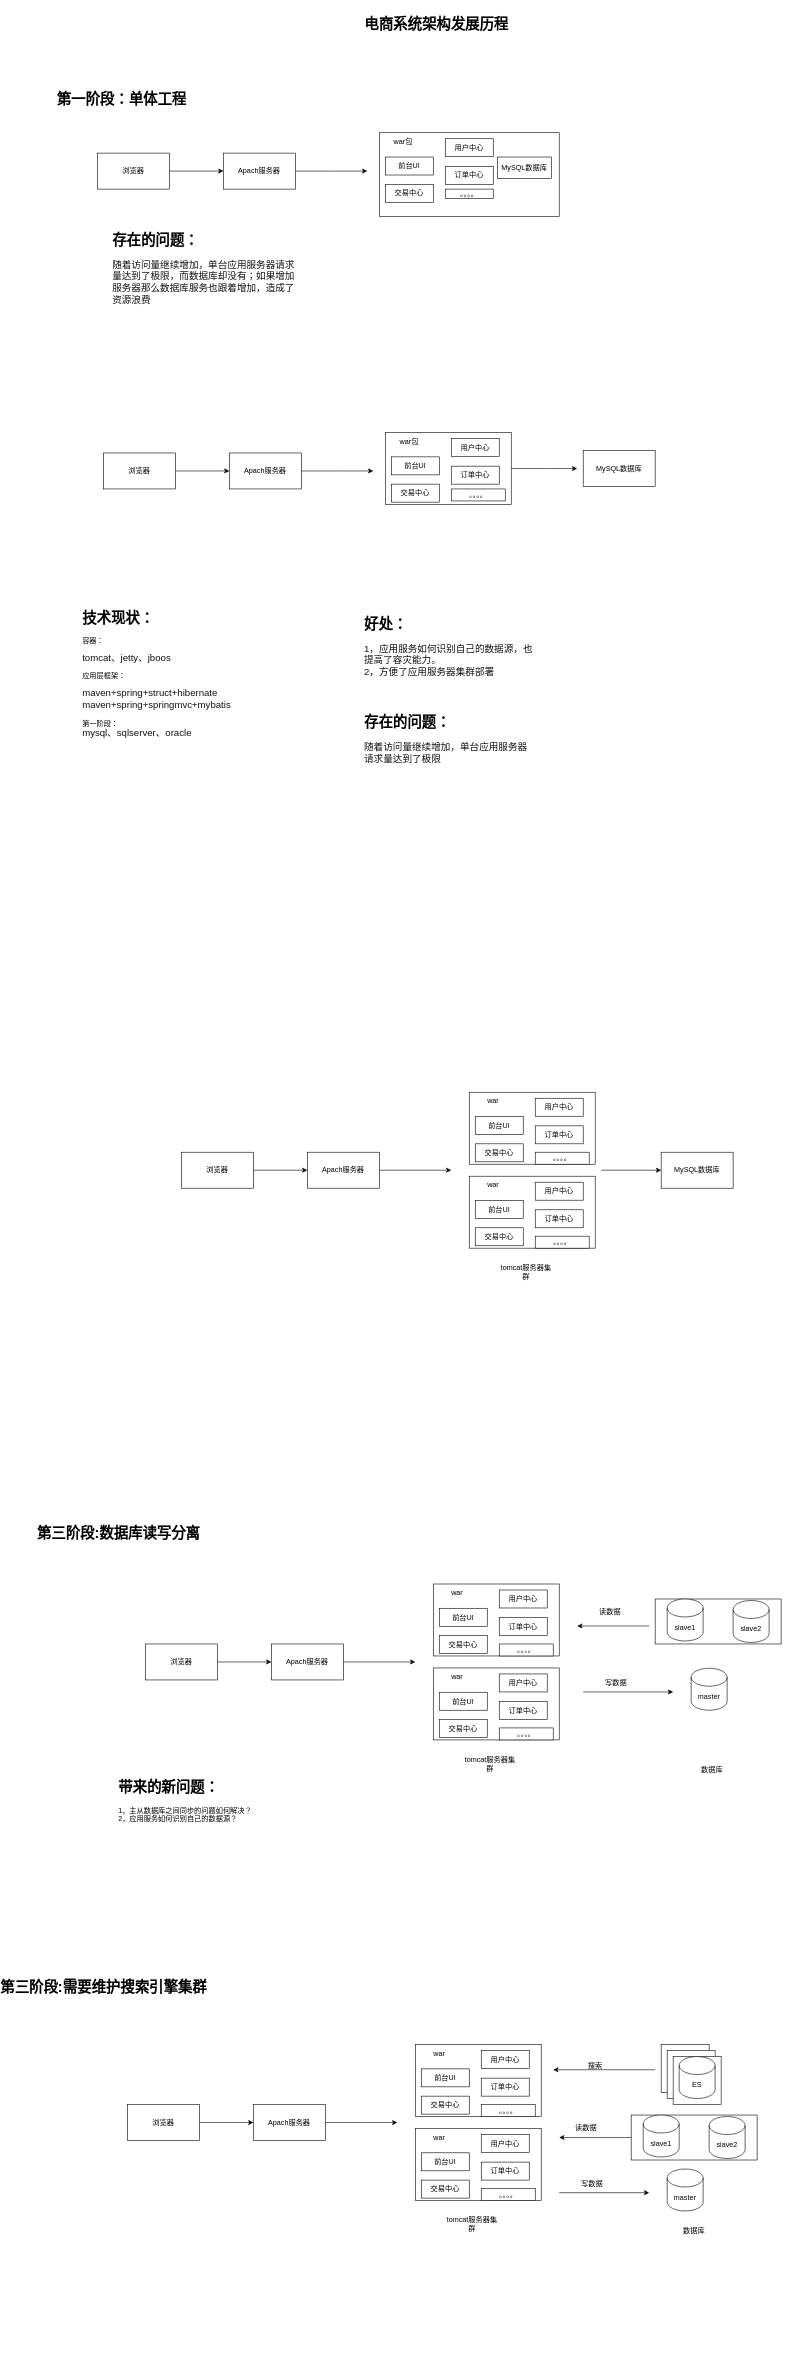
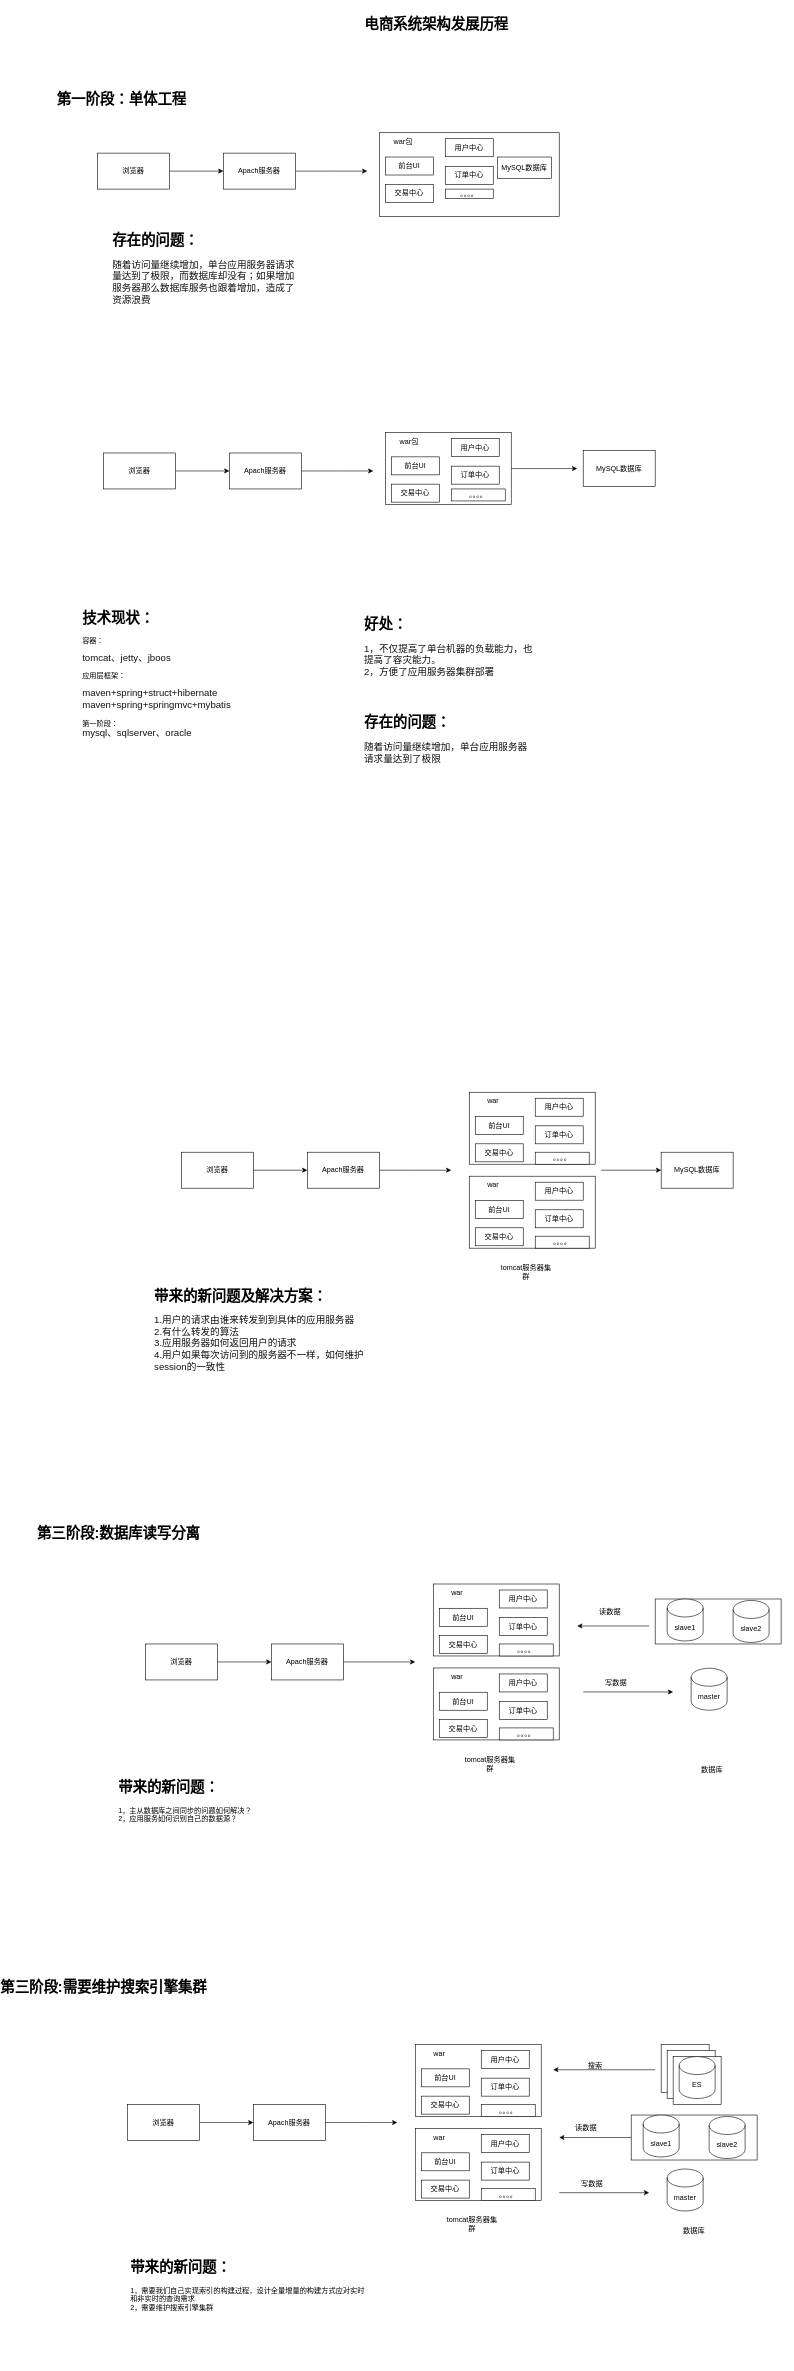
node "好处：1，应用服务如何识别自己的数据源，也提高了容灾能力。 2，方便了应用服务器集群部署 存在的问题：随着访问量继续增加，单台应用服务器请求量达到了极限": label "好处：1，应用服务如何识别自己的数据源，也提高了容灾能力。 2，方便了应用服务器集群部署 存在的问题：随着访问量继续增加，单台应用服务器请求量达到了极限" -> "好处：1，不仅提高了单台机器的负载能力，也提高了容灾能力。 2，方便了应用服务器集群部署 存在的问题：随着访问量继续增加，单台应用服务器请求量达到了极限"
node "带来的新问题及解决方案：1.用户的请求由谁来转发到到具体的应用服务器 2.有什么转发的算法 3.应用服务器如何返回用户的请求 4.用户如果每次访问到的服务器不一样，如何维护session的一致性": added
node "带来的新问题： 1，需要我们自己实现索引的构建过程，设计全量增量的构建方式应对实时和非实时的查询需求 2，需要维护搜索引擎集群": added
